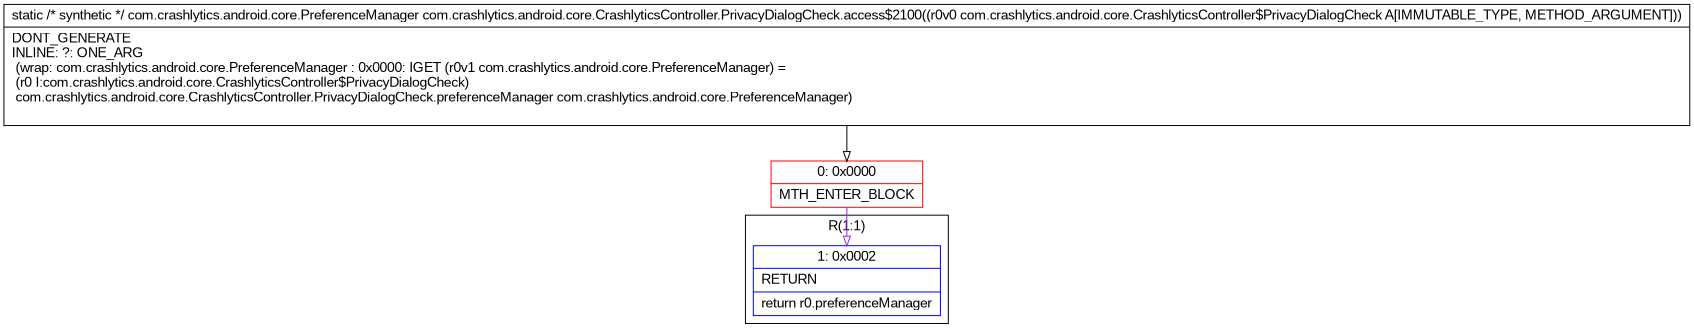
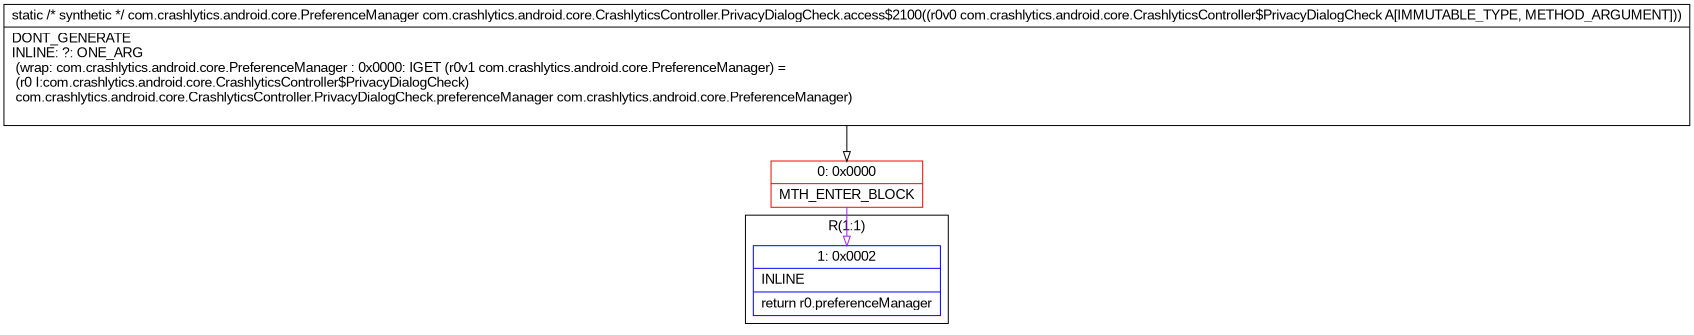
node "1: 0x0002": text "RETURN" -> "INLINE"
